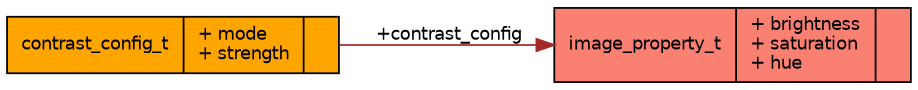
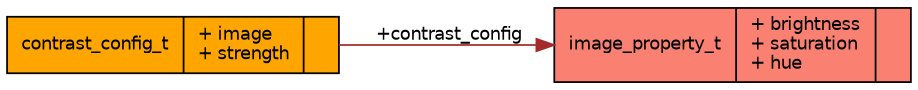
node "contrast_config_t": text "+ mode" -> "+ image"
